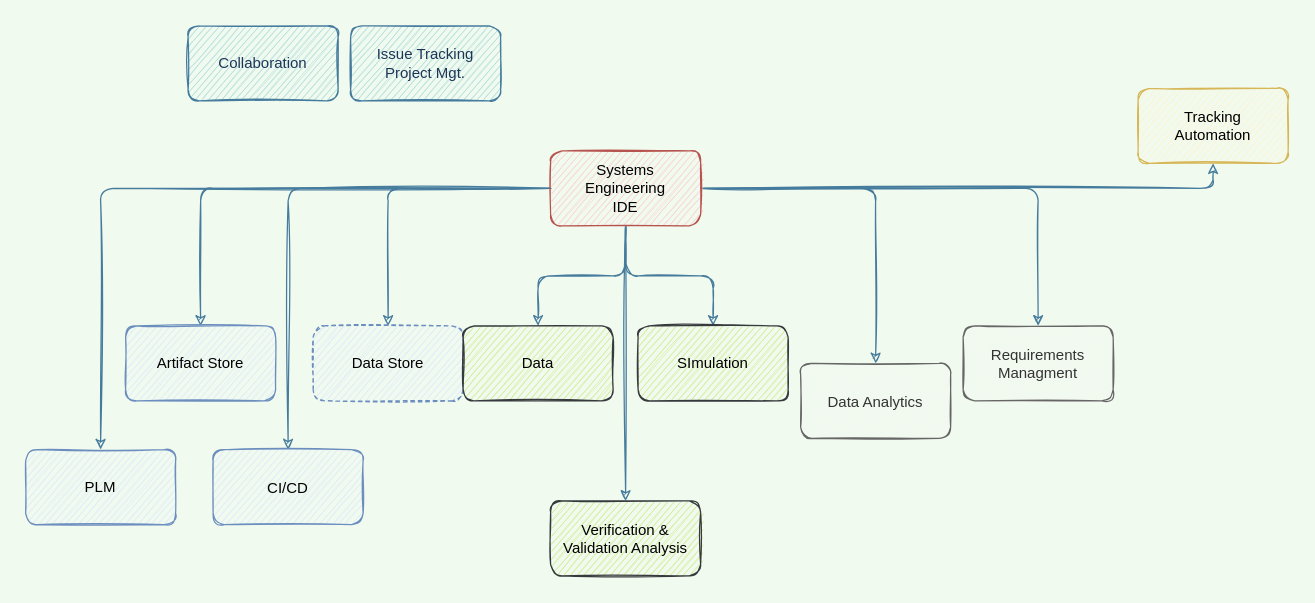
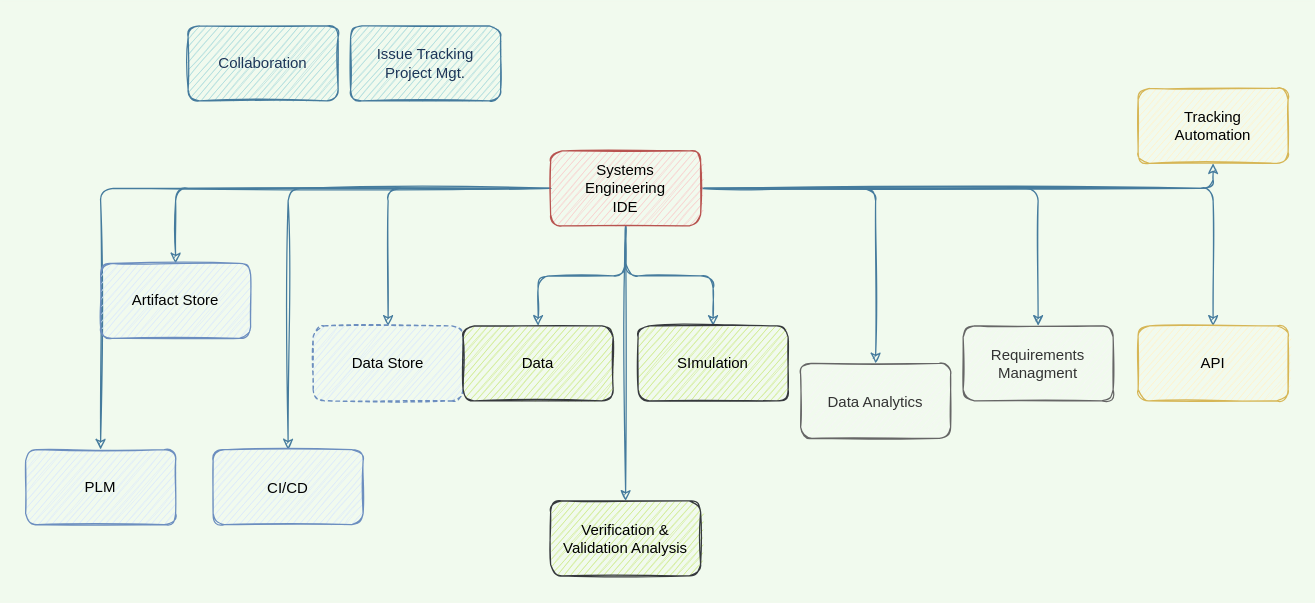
edge "Systems Engineering IDE" -> "API": added
node "Artifact Store": moved (201, 363) -> (176, 301)
node "API": added
